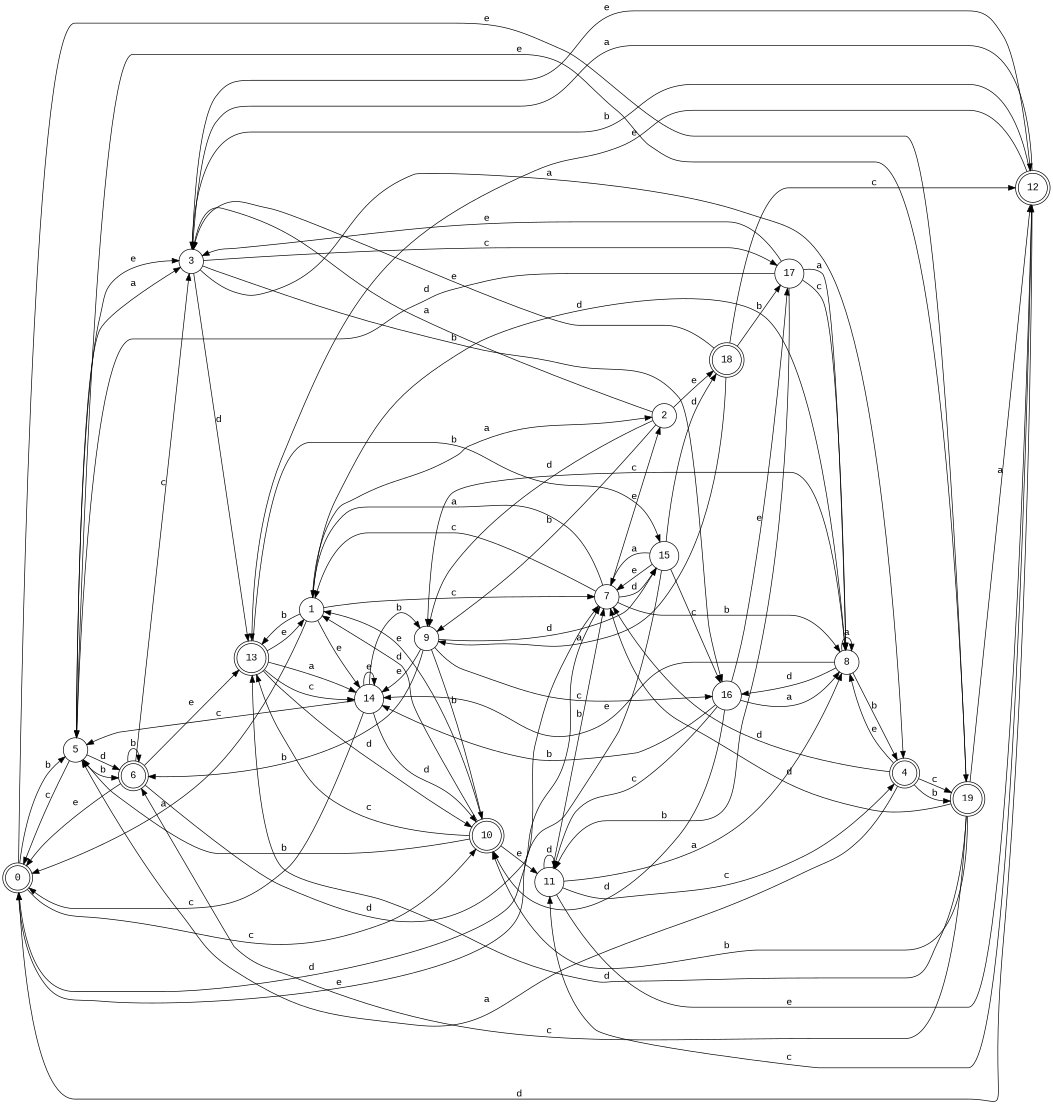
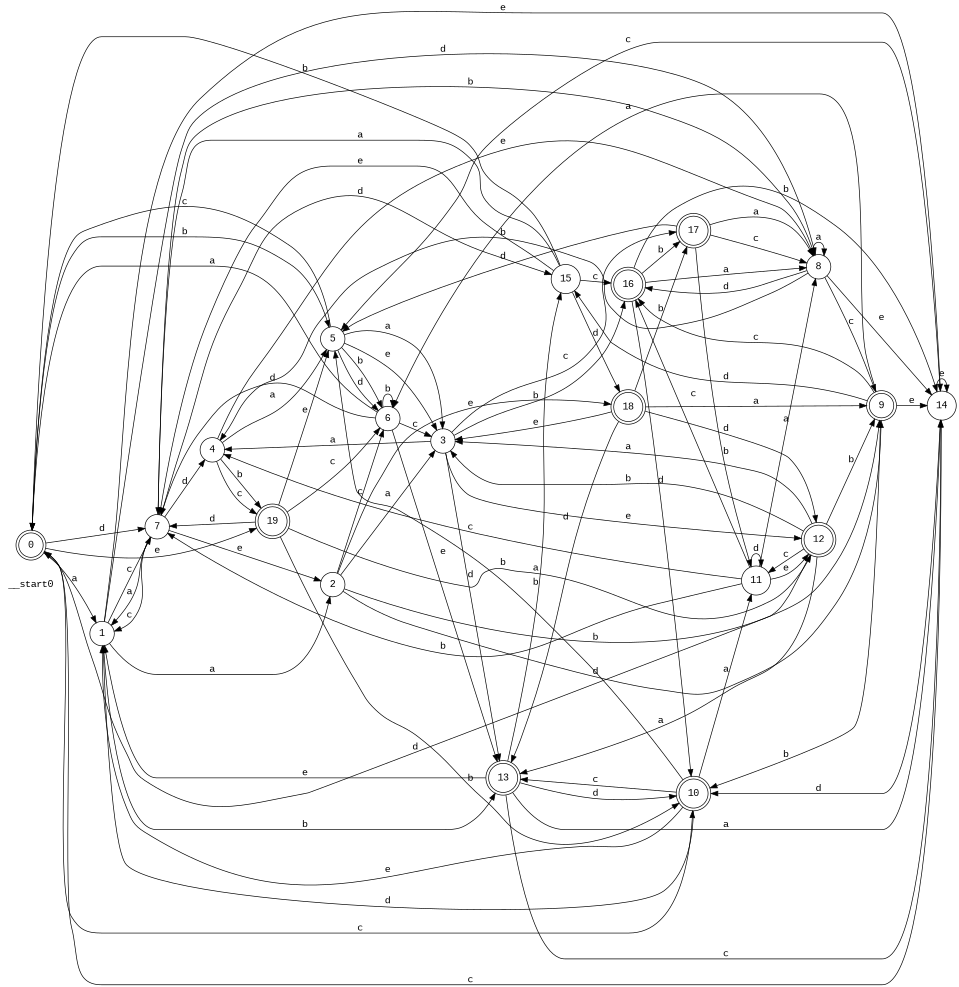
edge "12" -> "13": label "e" -> "a"
edge "18" -> "12": label "c" -> "d"
edge "17" -> "3": removed, label "e"
node "17": shape circle -> doublecircle
edge "2" -> "6": added, label "c"
edge "16" -> "17": label "e" -> "b"
node "__start0": added
edge "14" -> "9": now "12" -> "9"
node "9": shape circle -> doublecircle
node "16": shape circle -> doublecircle
edge "4" -> "7": reversed
edge "9" -> "6": label "b" -> "a"
node "4": shape doublecircle -> circle
node "6": shape doublecircle -> circle
edge "1" -> "0": reversed
edge "16" -> "11": reversed
edge "6" -> "0": label "e" -> "a"
edge "10" -> "11": label "e" -> "a"
edge "19" -> "13": now "18" -> "13"
edge "15" -> "0": label "e" -> "b"
